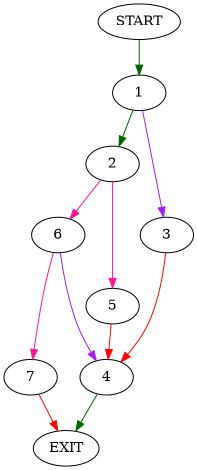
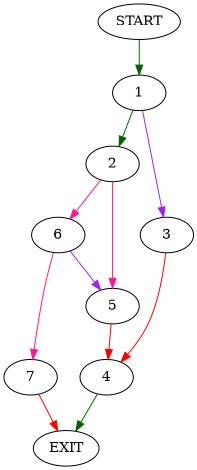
edge "6" -> "4": now "6" -> "5"
